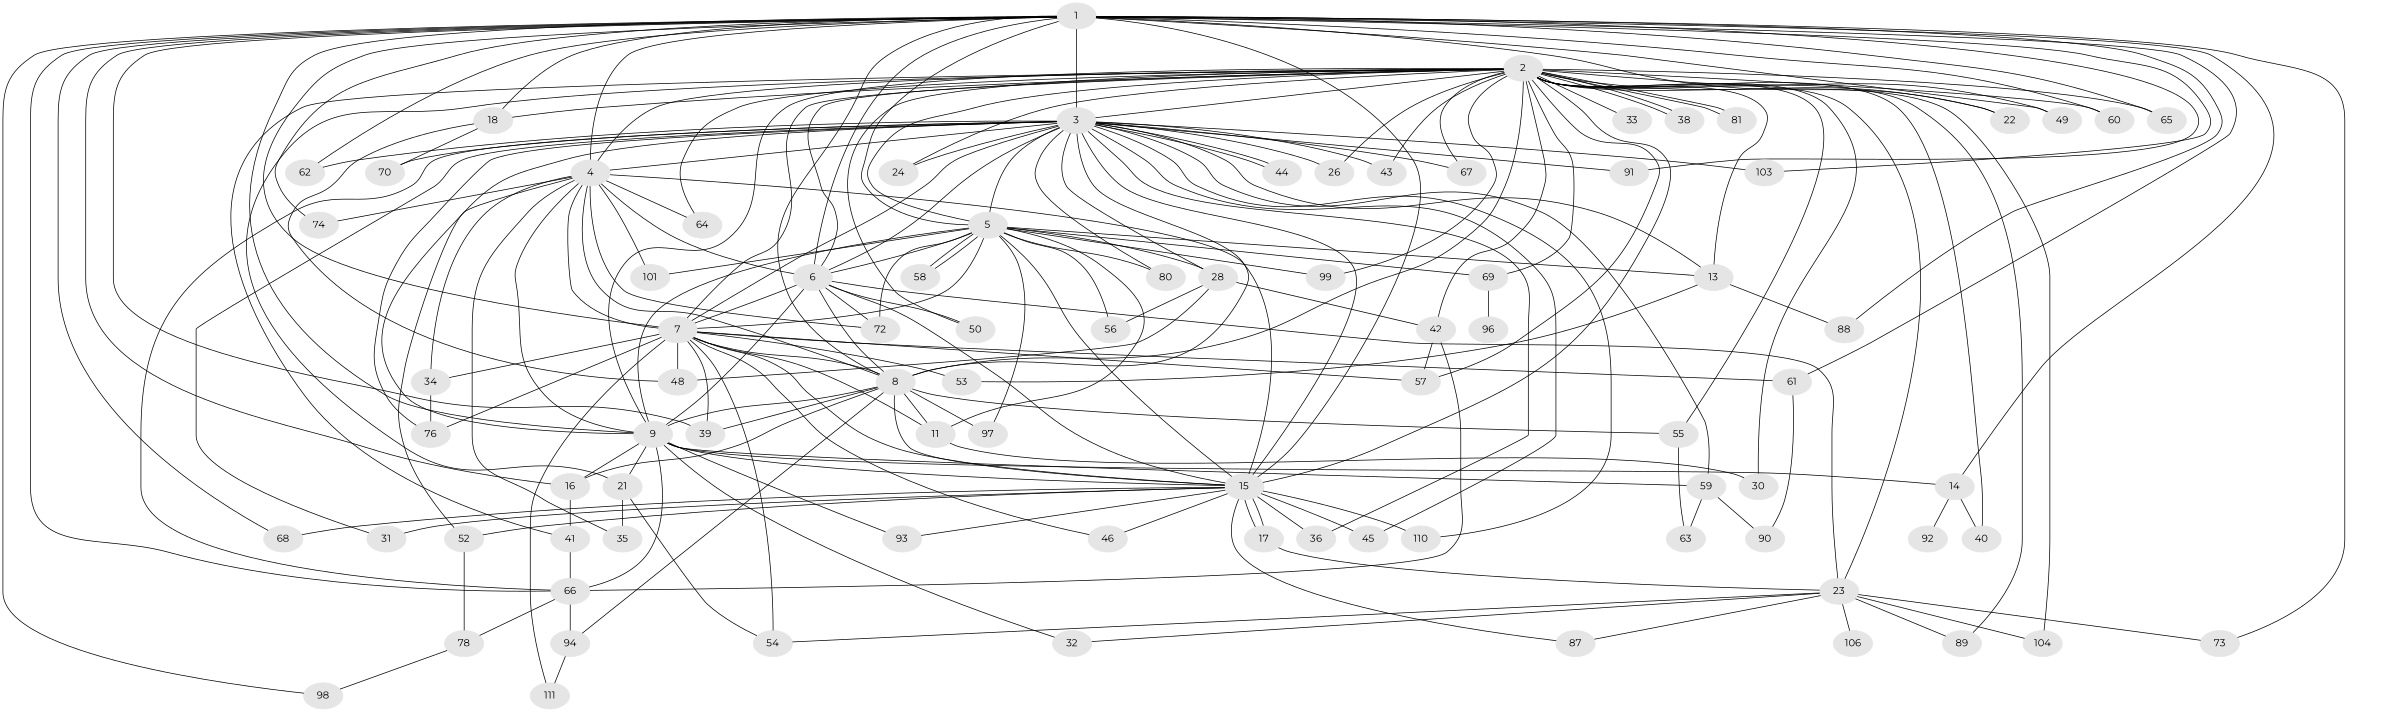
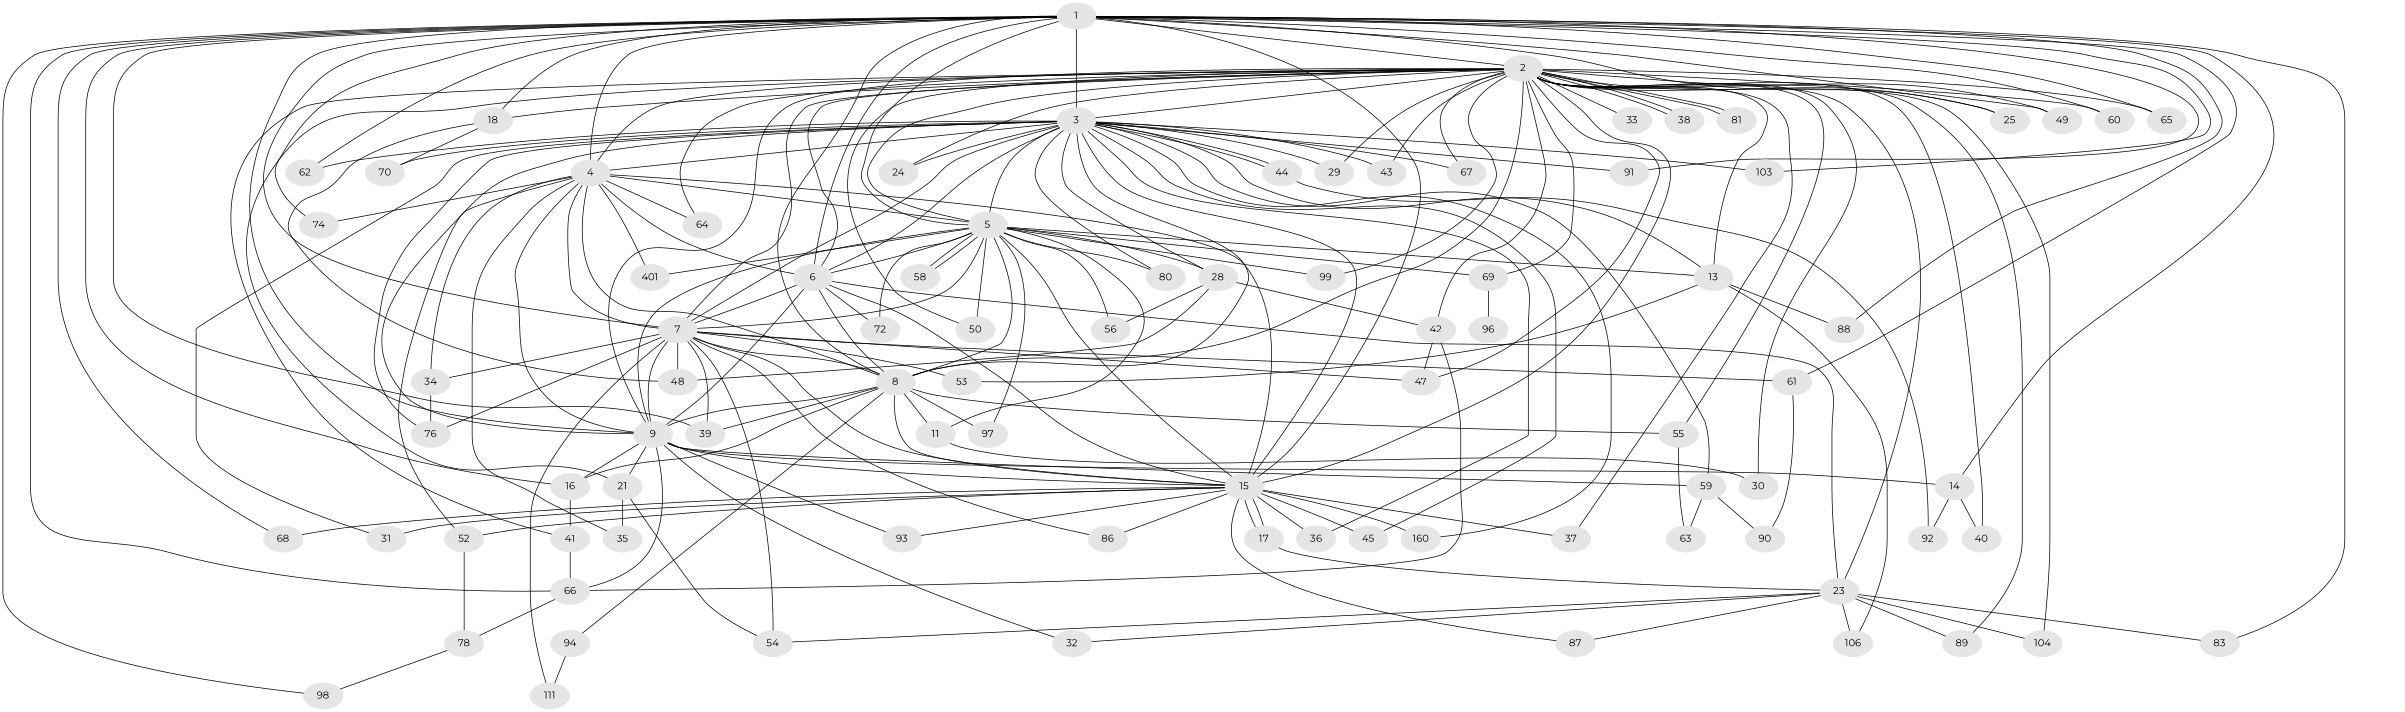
edge "1" -- "2": added
node "22": label "22" -> "25"
node "26": label "26" -> "29"
edge "3" -- "66": removed
edge "44" -- "92": added
node "101": label "101" -> "401"
edge "6" -- "50": now "5" -- "50"
edge "4" -- "72": now "4" -- "5"
edge "5" -- "8": added
edge "7" -- "11": now "7" -- "9"
node "57": label "57" -> "47"
edge "13" -- "106": added
node "46": label "46" -> "86"
node "110": label "110" -> "160"
node "37": added
edge "66" -- "94": removed
node "73": label "73" -> "83"
